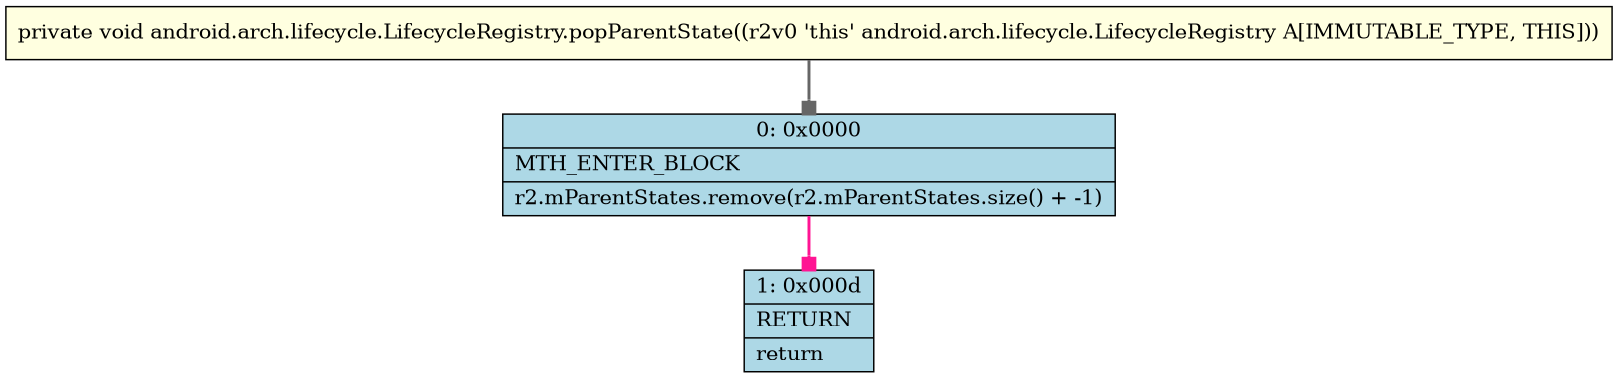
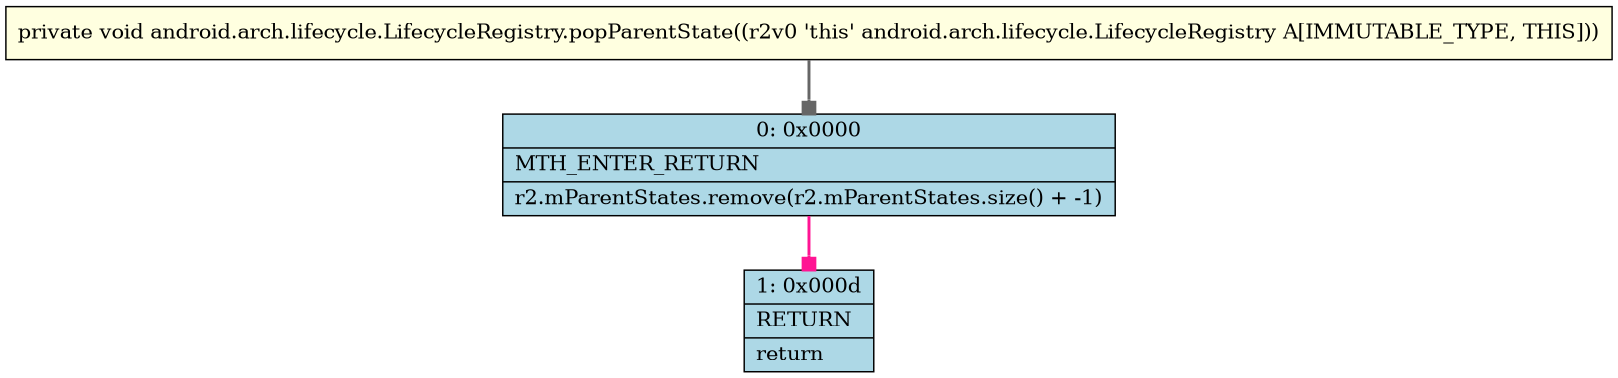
node "0: 0x0000": text "MTH_ENTER_BLOCK" -> "MTH_ENTER_RETURN"
